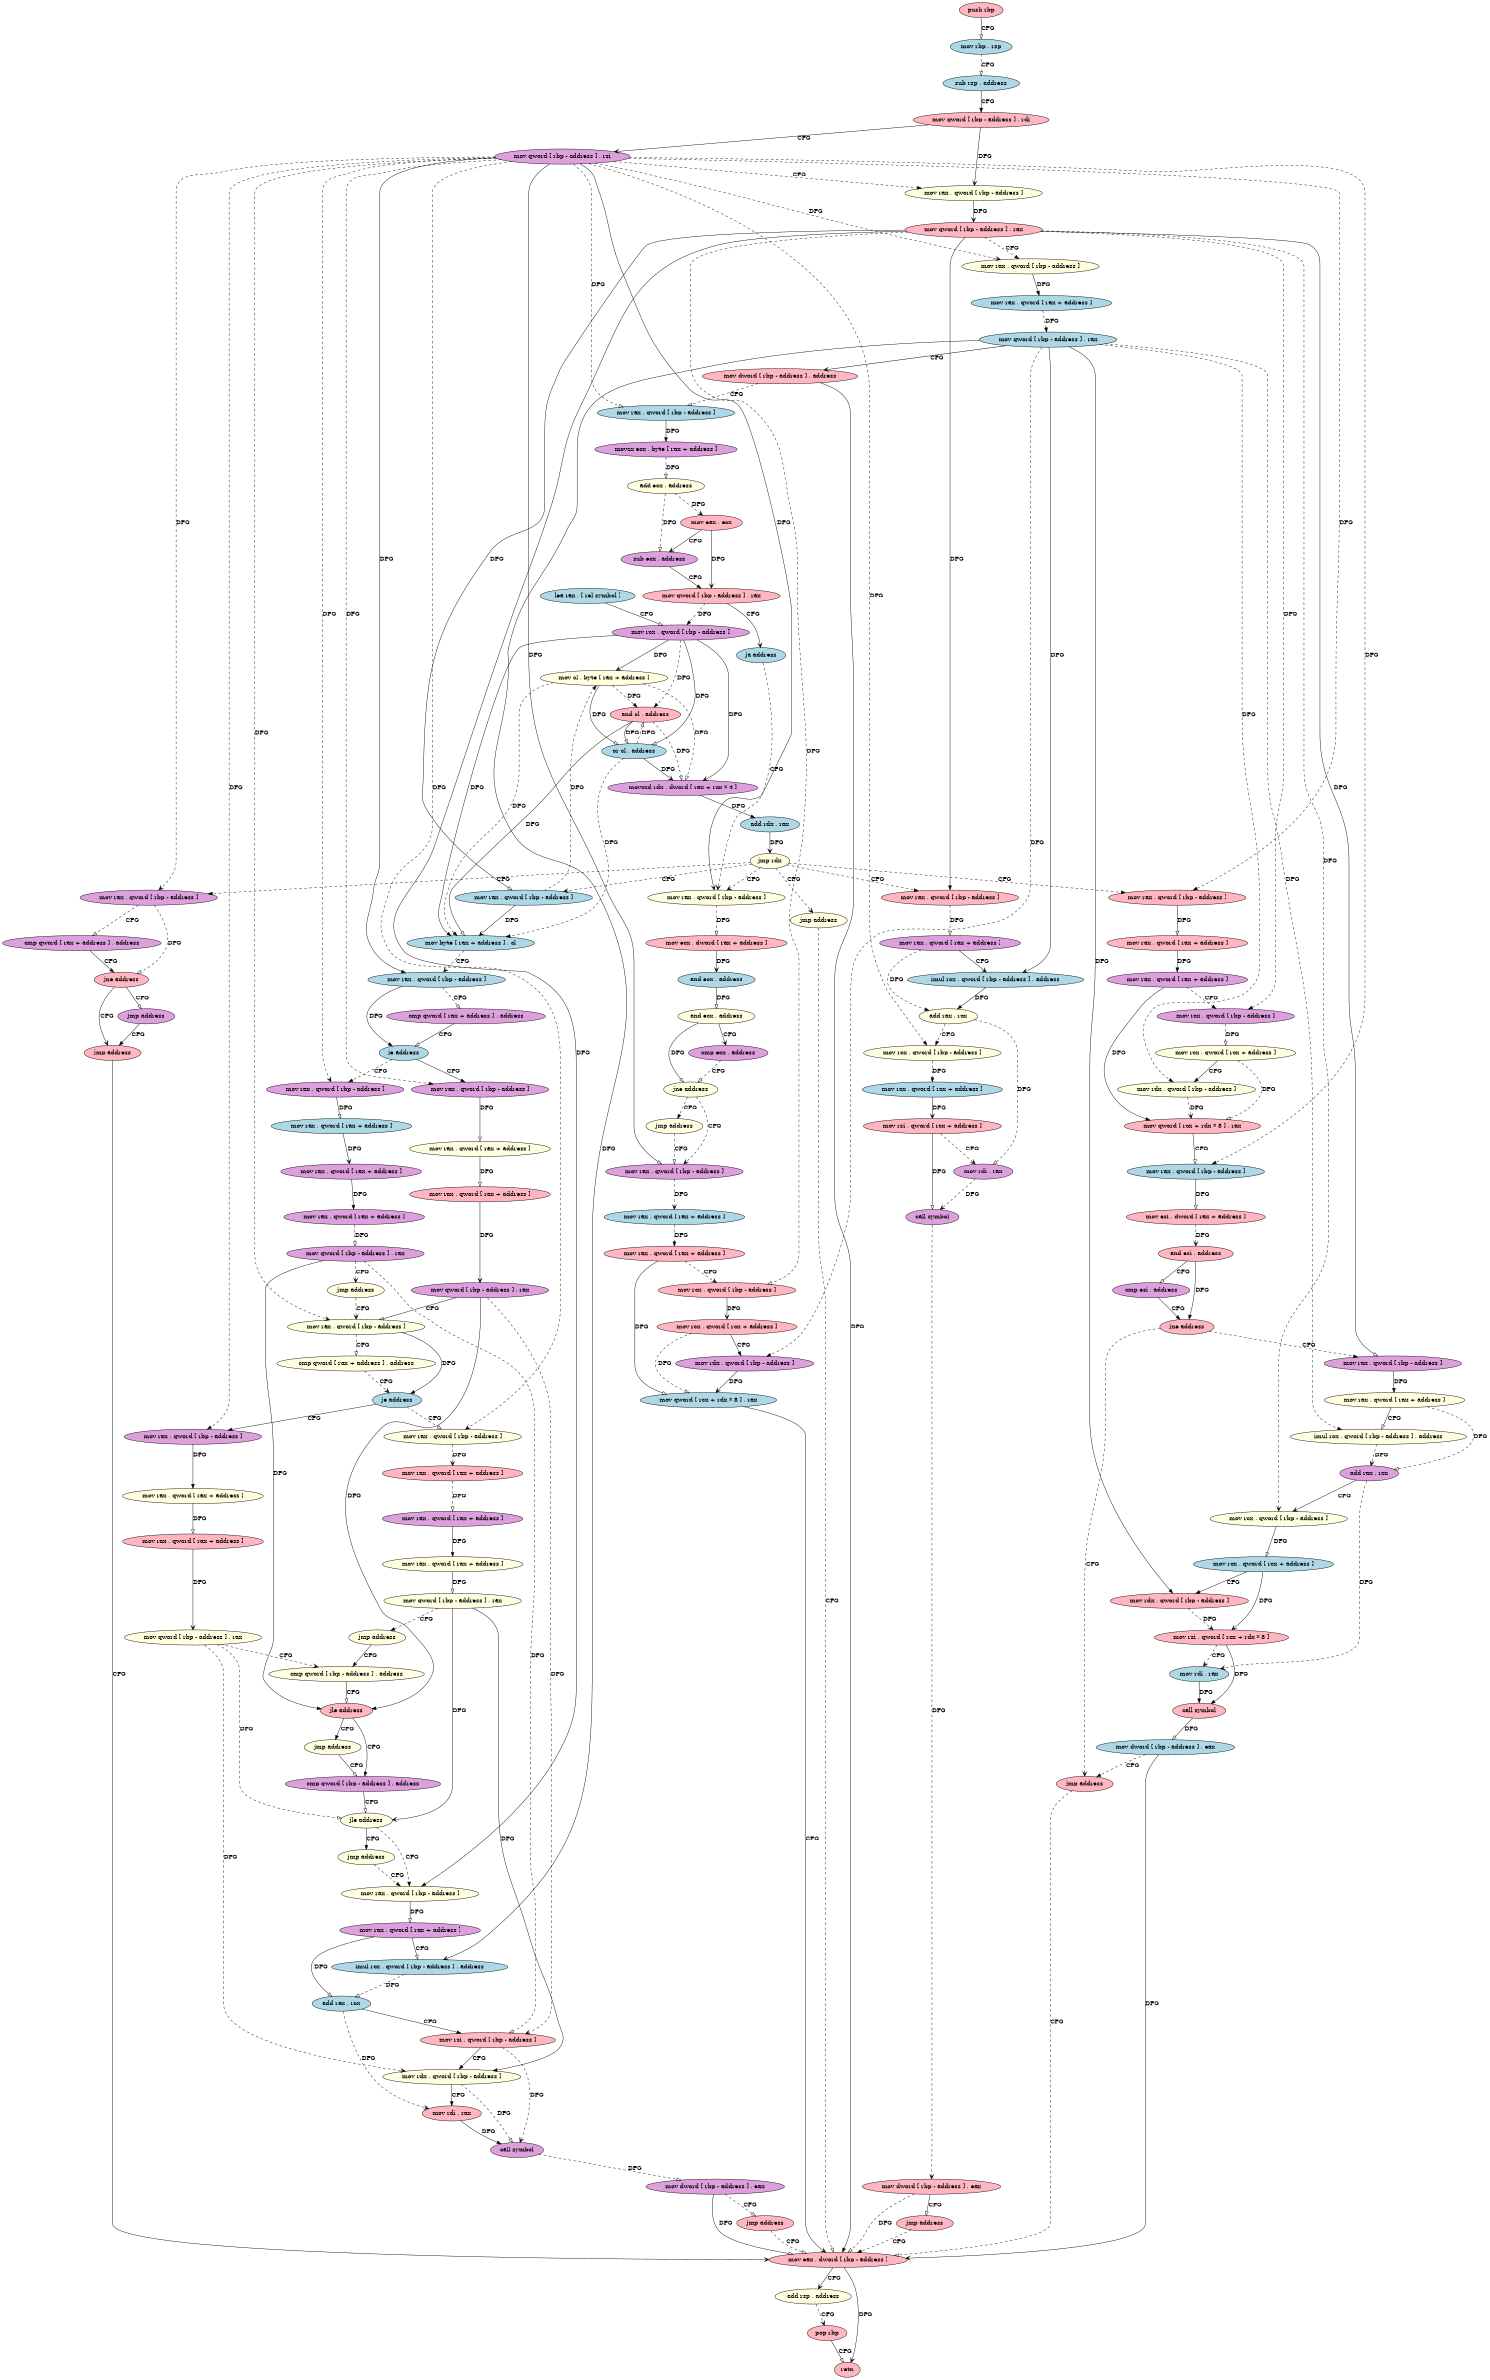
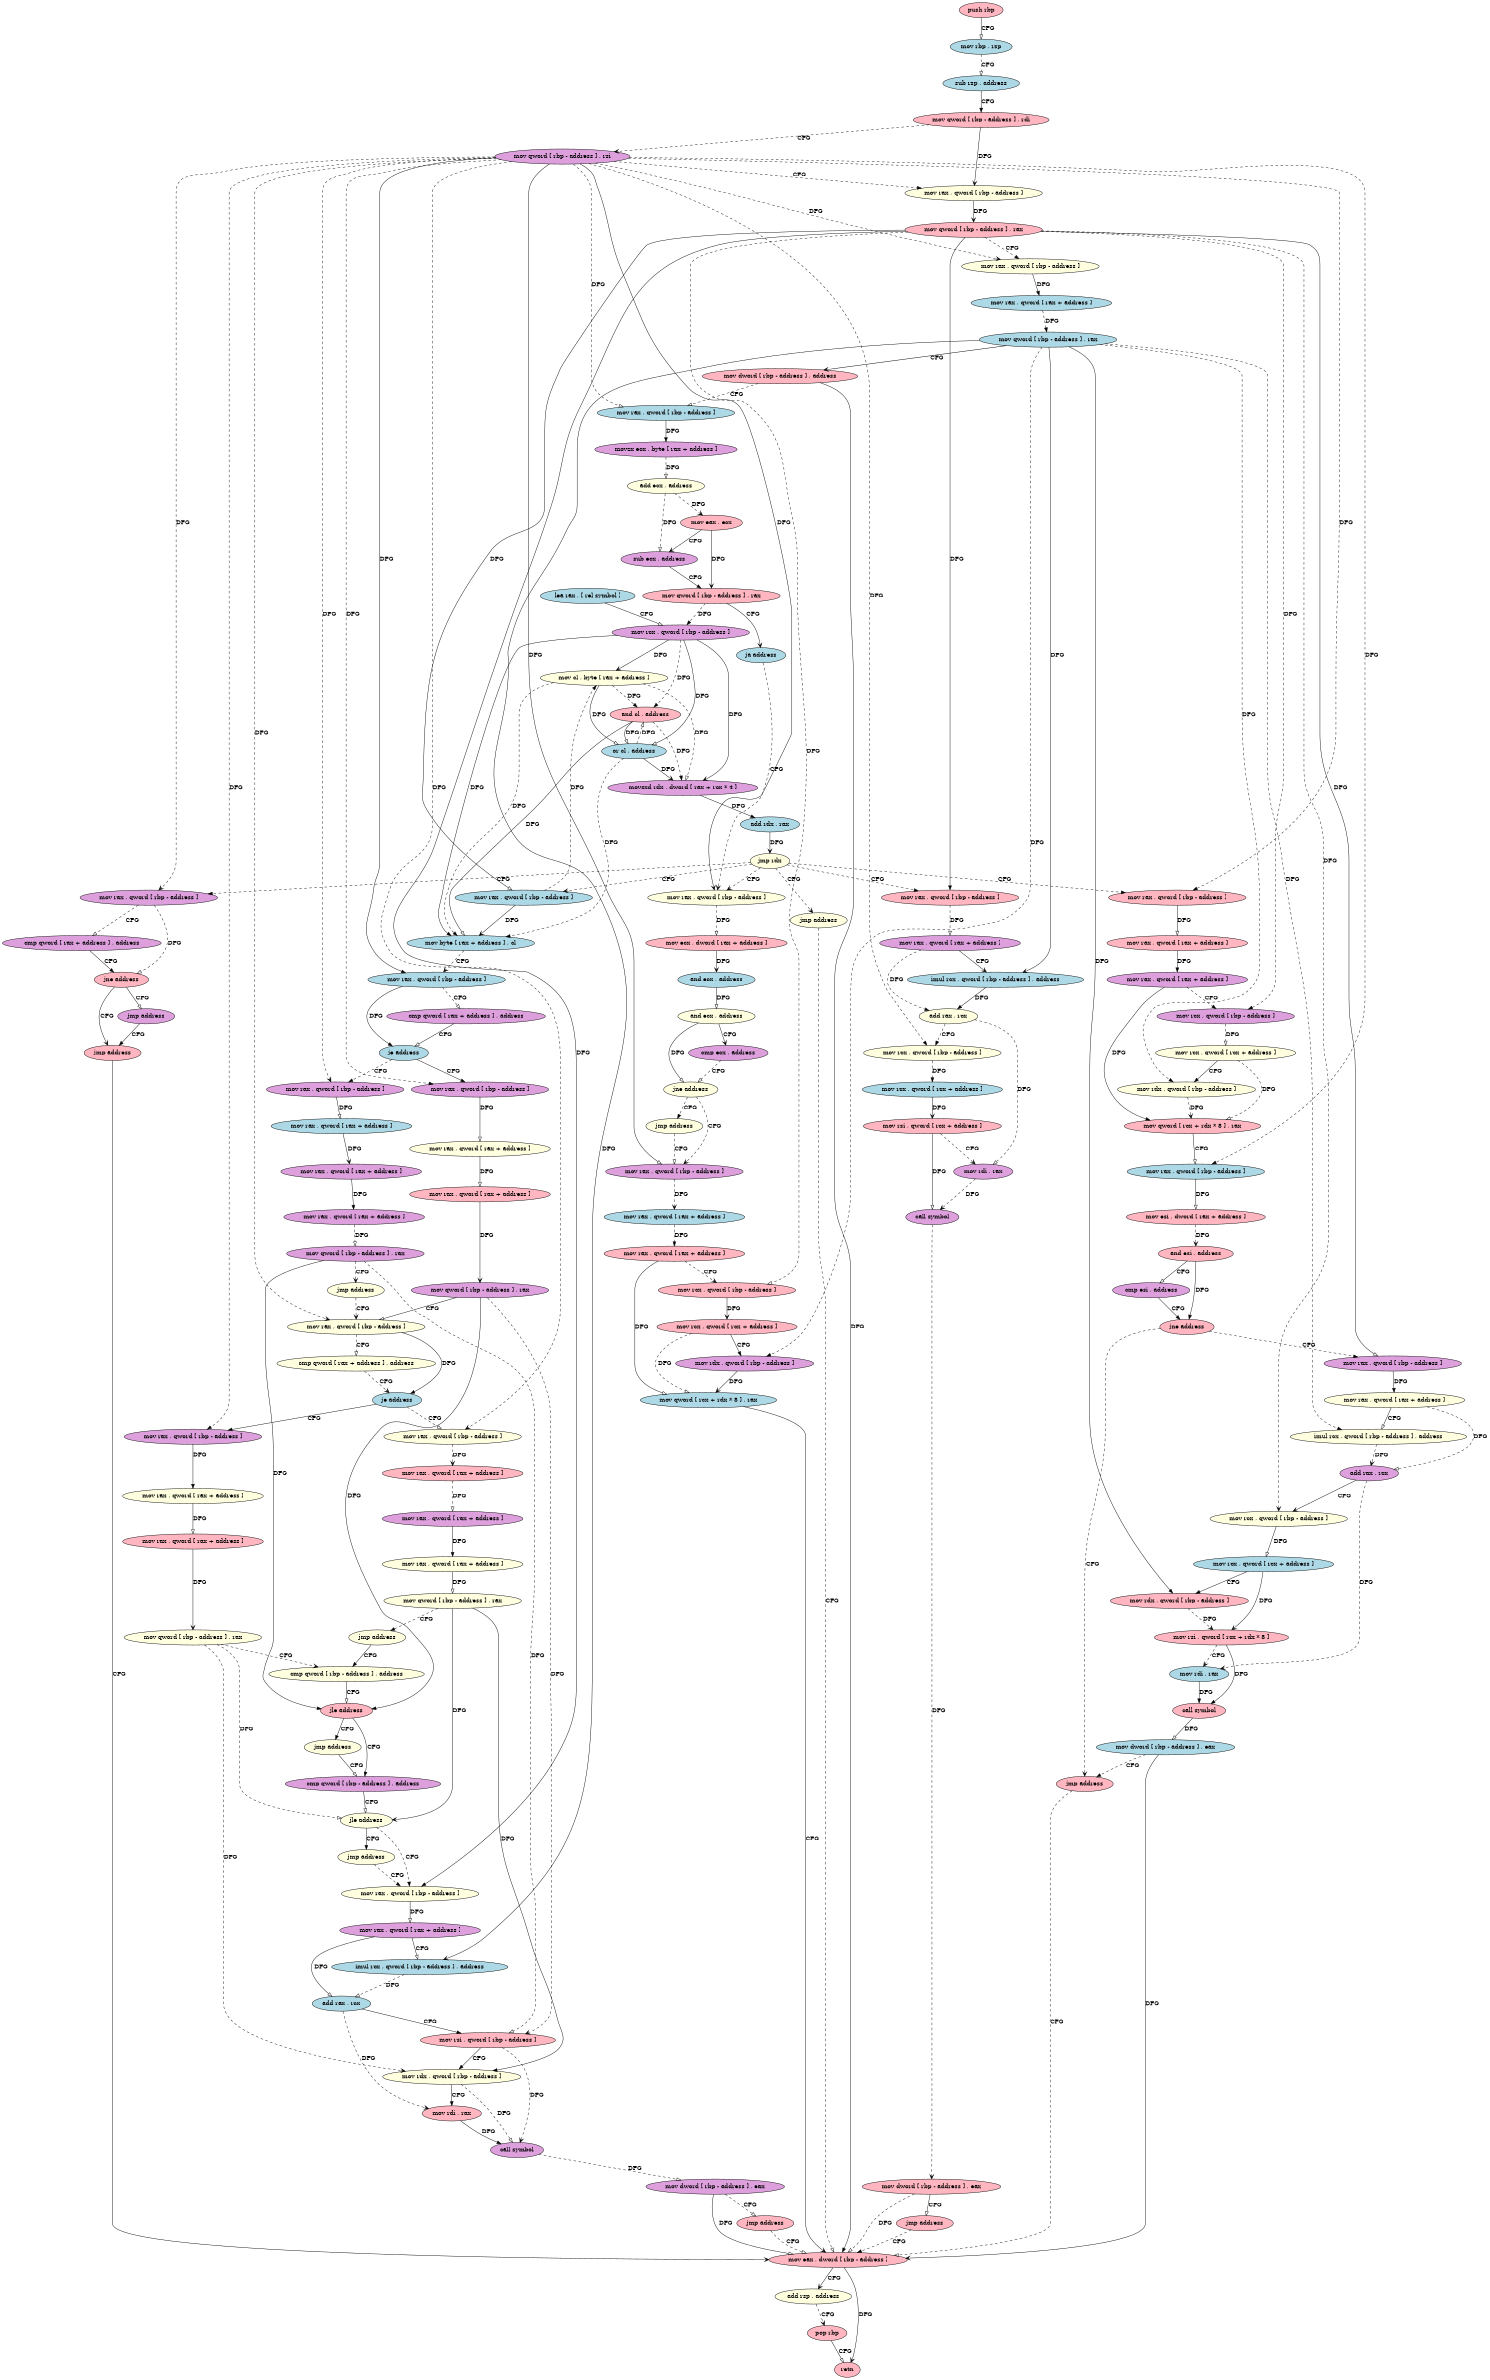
edge "mov qword [ rbp - address ] , rdi" -> "mov qword [ rbp - address ] , rsi": style solid -> dashed
edge "and cl , address" -> "movsxd rdx , dword [ rax + rcx * 4 ]": arrowhead onormal -> normal
